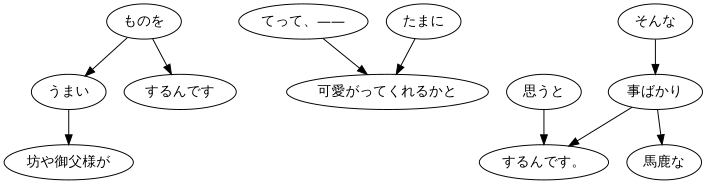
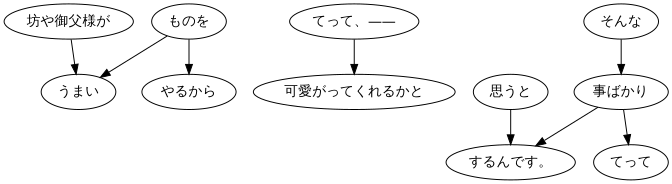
node "たまに": removed
node "するんです": label "するんです" -> "やるから"
edge "うまい" -> "坊や御父様が": reversed
node "馬鹿な": label "馬鹿な" -> "てって"
